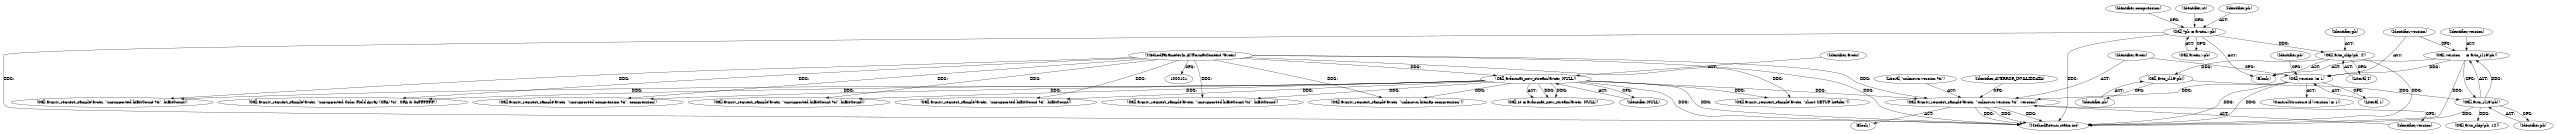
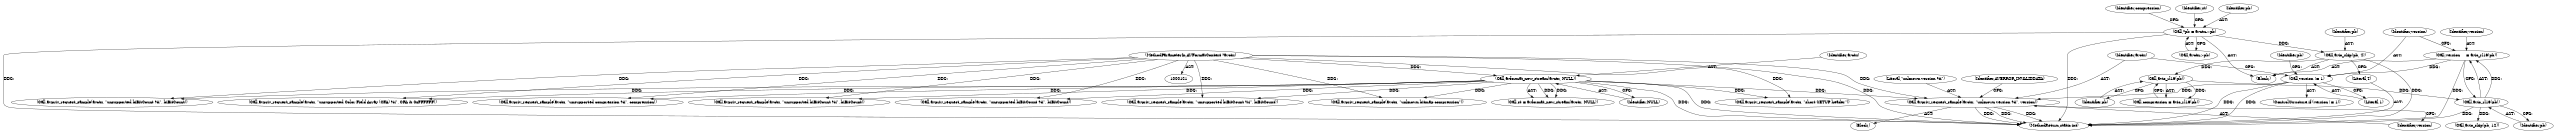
edge "(MethodParameterIn,AVFormatContext *avctx)" -> "1000121": label "CFG: " -> "AST: "
edge "(Literal,4)" -> "(Call,avio_skip(pb, 4))": now "(Literal,4)" -> "(MethodReturn,static int)"
node "(Call,compression = avio_rl16(pb))": added
